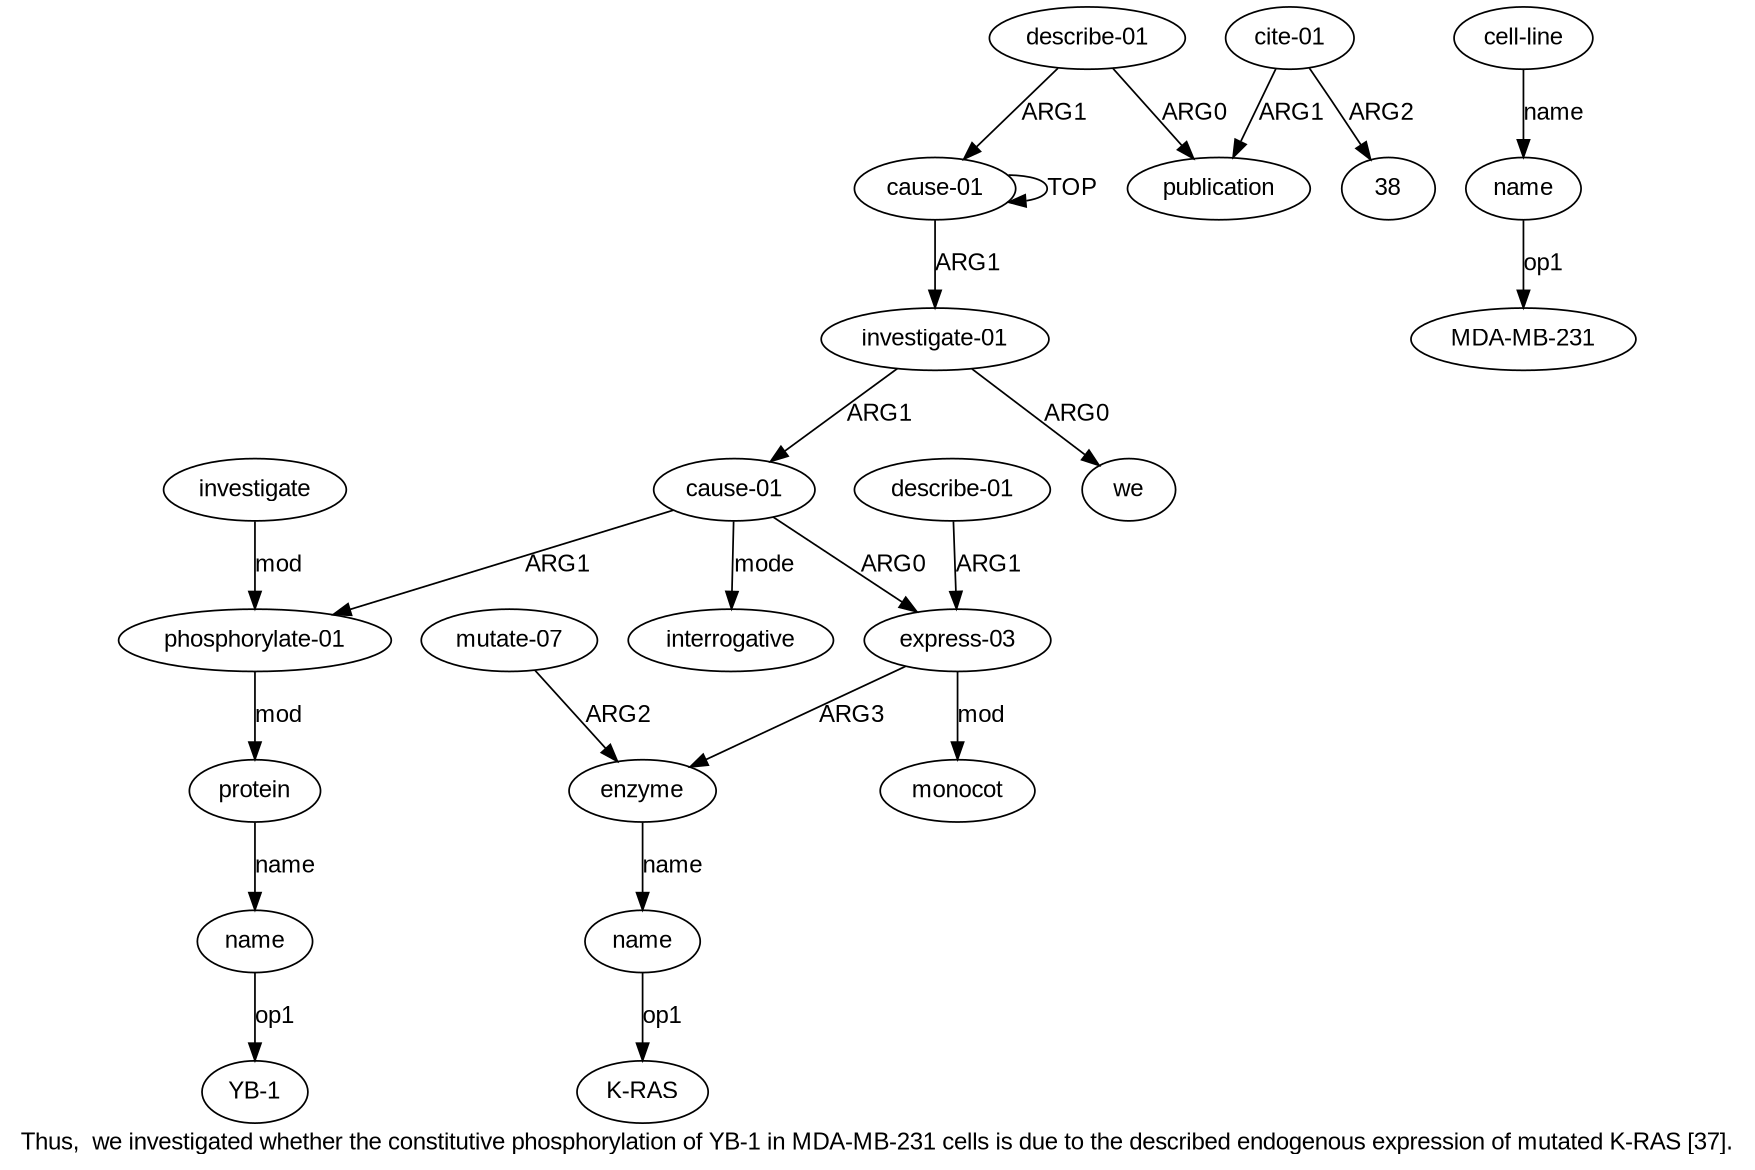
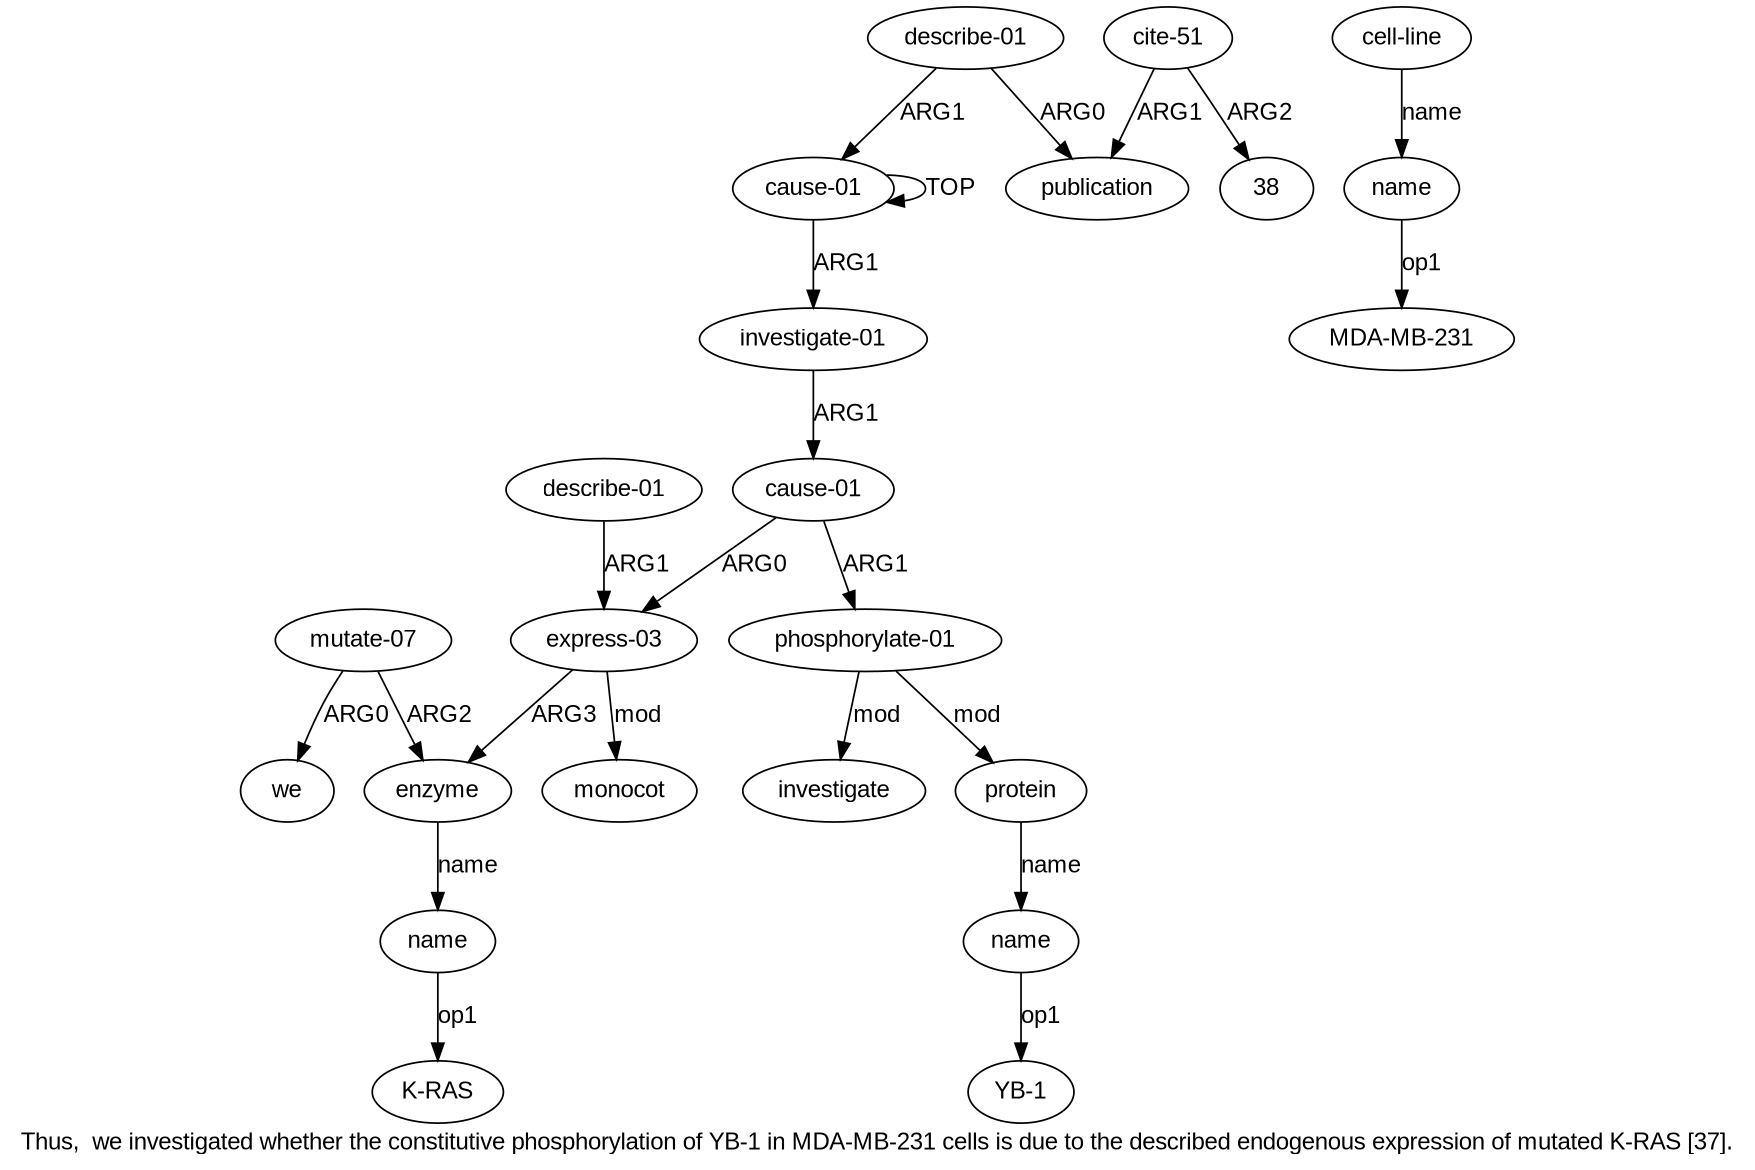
node "cite-01": label "cite-01" -> "cite-51"
edge "investigate-01" -> "we": now "mutate-07" -> "we"
edge "investigate" -> "phosphorylate-01": reversed
node "interrogative": removed
